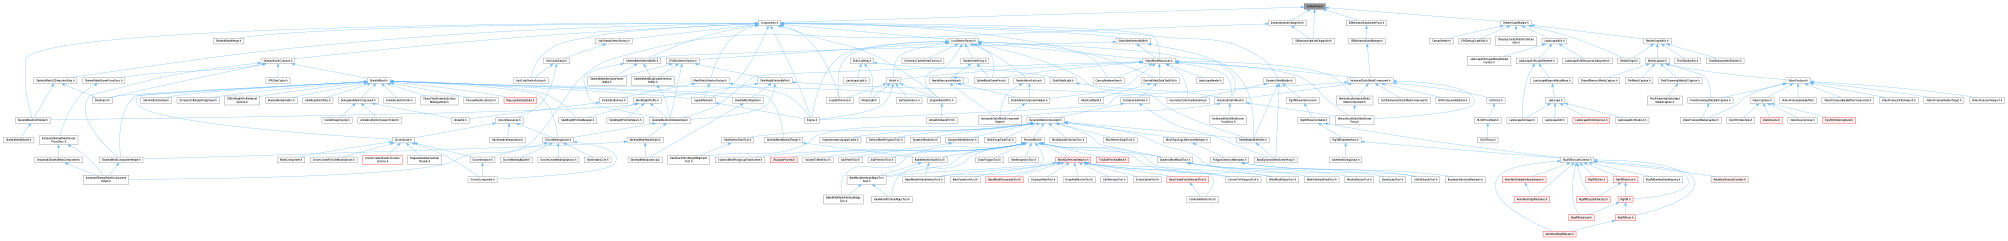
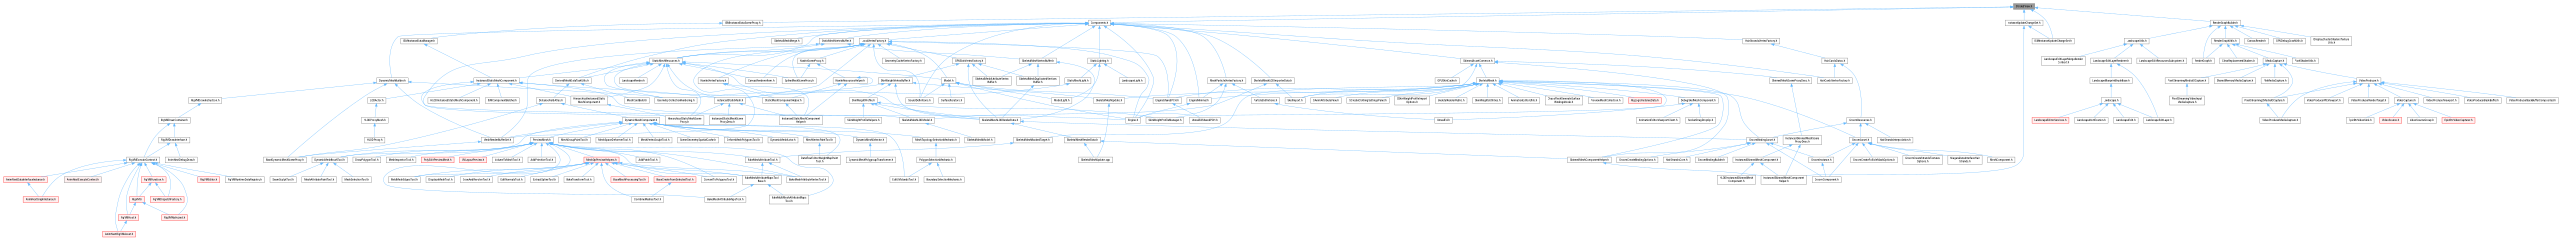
edge "StaticLighting.h" -> "Components.h": added
node "GroomCreateStrandsTextures Options.h": color red -> grey40
node "HLODInstancedSkinnedMesh Component.h": added
